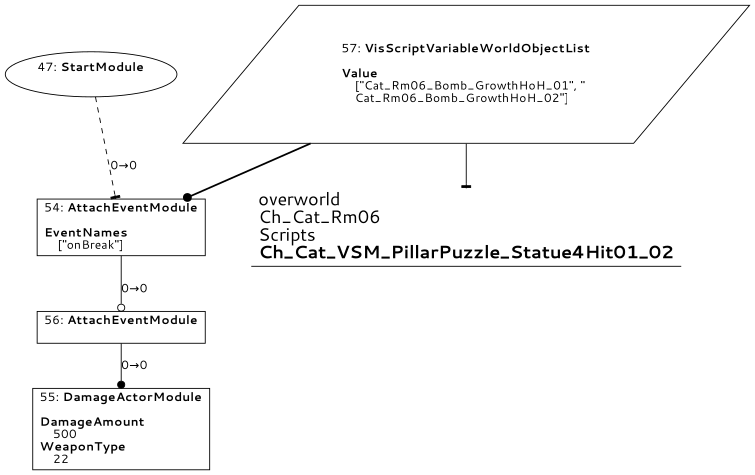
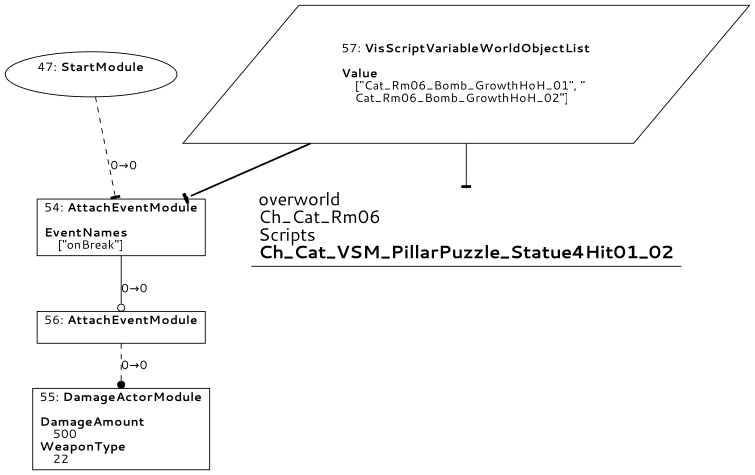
edge "57:" -> "54:": arrowhead dot -> tee
edge "56:" -> "55:": style solid -> dashed
